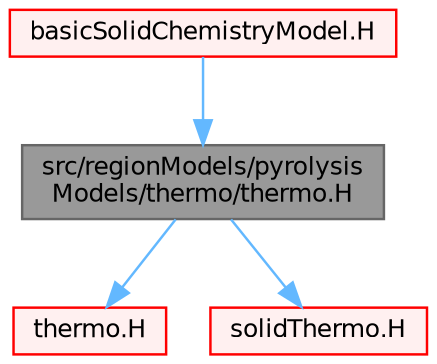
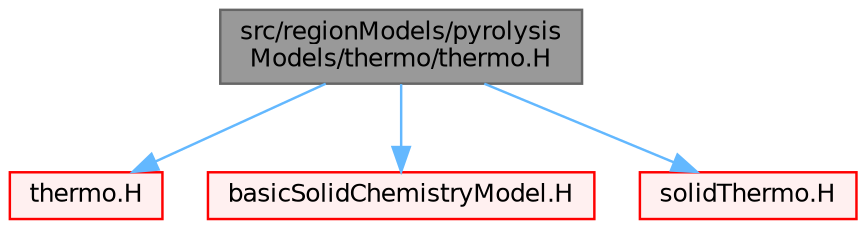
edge "basicSolidChemistryModel.H" -> "src/regionModels/pyrolysis Models/thermo/thermo.H": reversed
